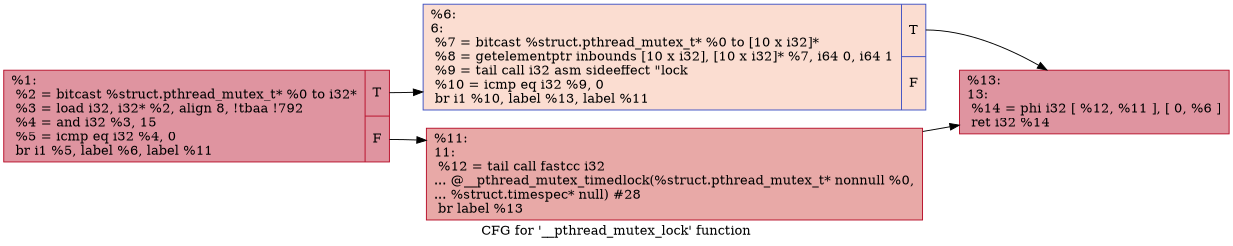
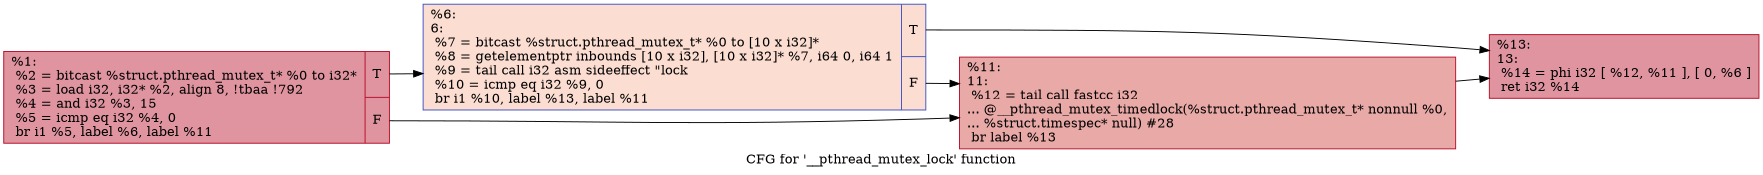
edge "%6:" -> "%11:": added
